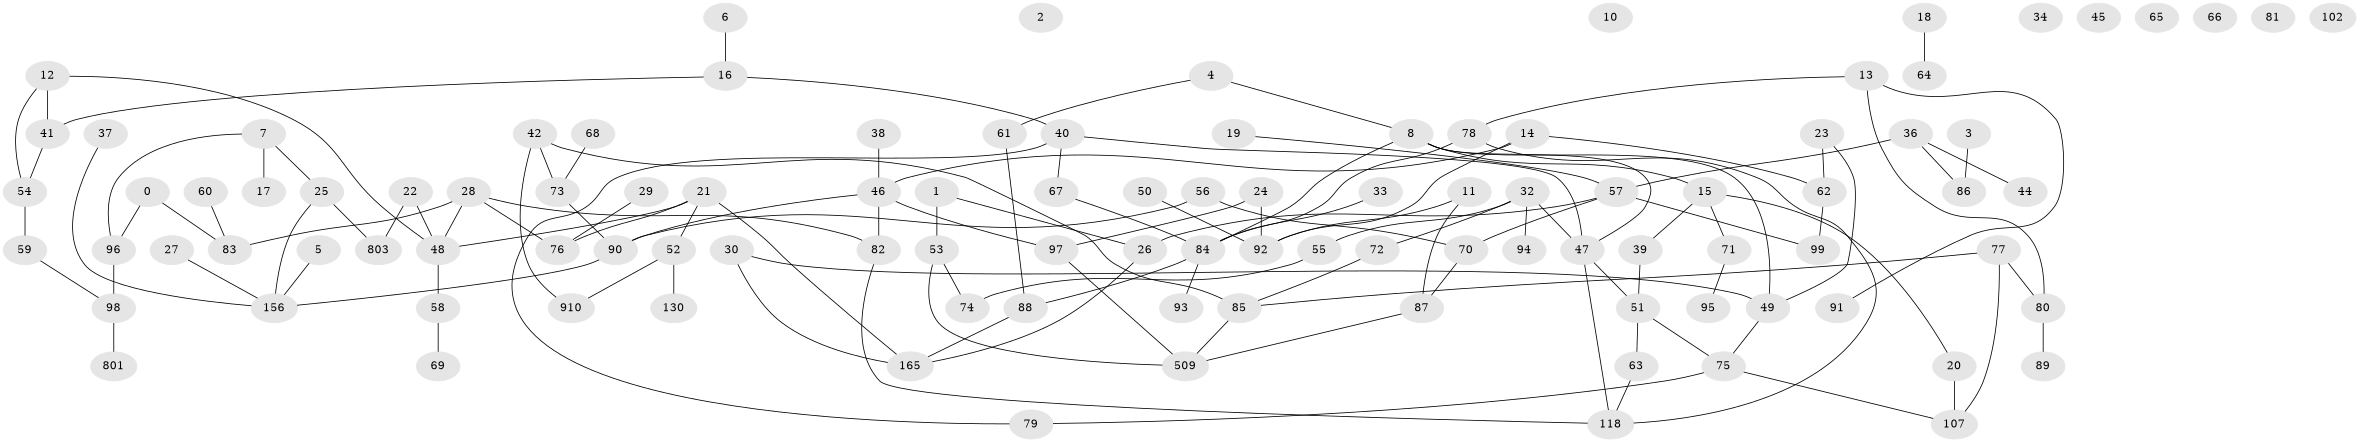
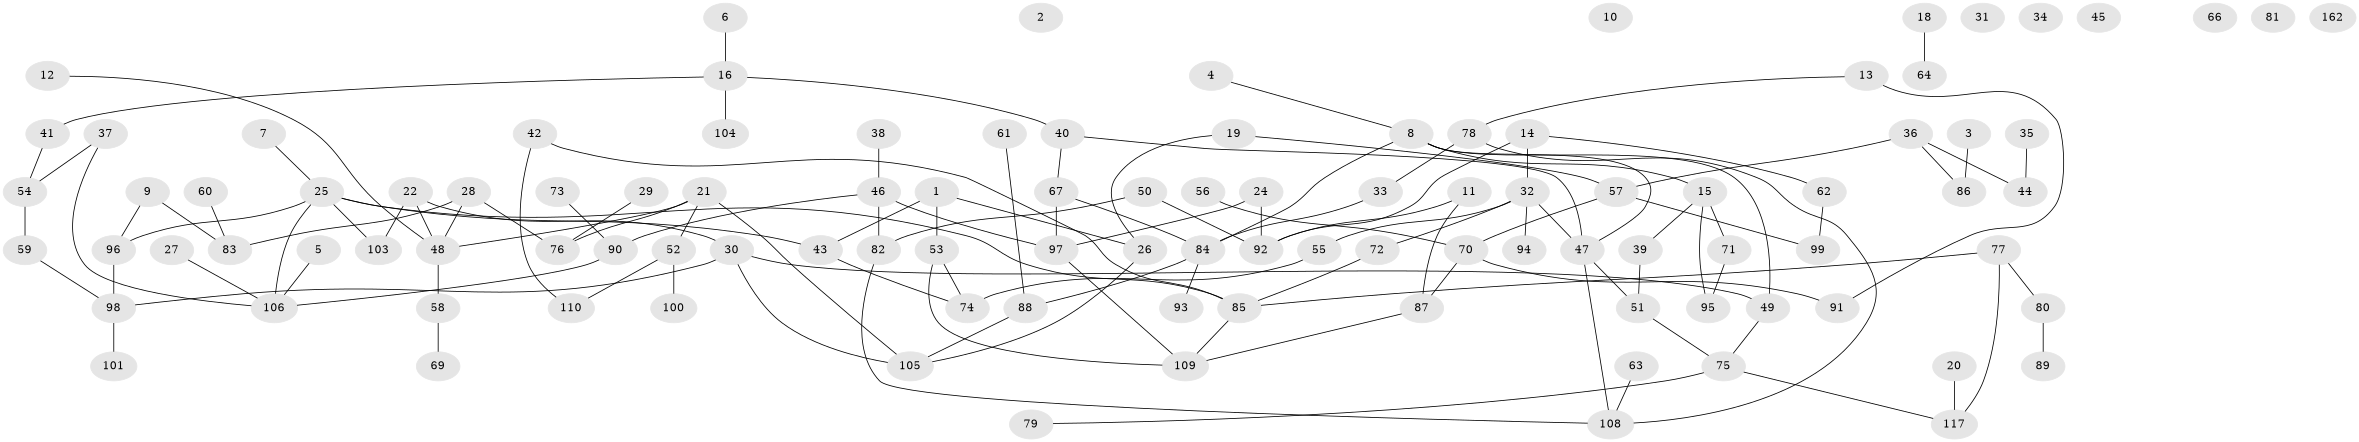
node "31": added
node "65": removed
node "102": label "102" -> "162"
edge "4" -- "61": removed
edge "12" -- "41": removed
edge "12" -- "54": now "37" -- "54"
node "68": removed
node "104": added
node "23": removed
node "35": added
edge "7" -- "96": now "25" -- "96"
edge "42" -- "73": removed
edge "14" -- "46": now "14" -- "32"
edge "78" -- "84": now "78" -- "33"
node "0": label "0" -> "9"
node "17": removed
edge "25" -- "85": added
edge "13" -- "80": removed
edge "57" -- "26": now "19" -- "26"
edge "28" -- "82": now "50" -- "82"
edge "22" -- "30": added
edge "56" -- "90": removed
edge "67" -- "97": added
edge "15" -- "20": now "15" -- "95"
node "803": label "803" -> "103"
node "43": added
edge "40" -- "79": removed
edge "70" -- "91": added
edge "30" -- "98": added
node "156": label "156" -> "106"
node "910": label "910" -> "110"
node "130": label "130" -> "100"
edge "51" -- "63": removed
node "801": label "801" -> "101"
node "165": label "165" -> "105"
node "509": label "509" -> "109"
node "118": label "118" -> "108"
node "107": label "107" -> "117"
